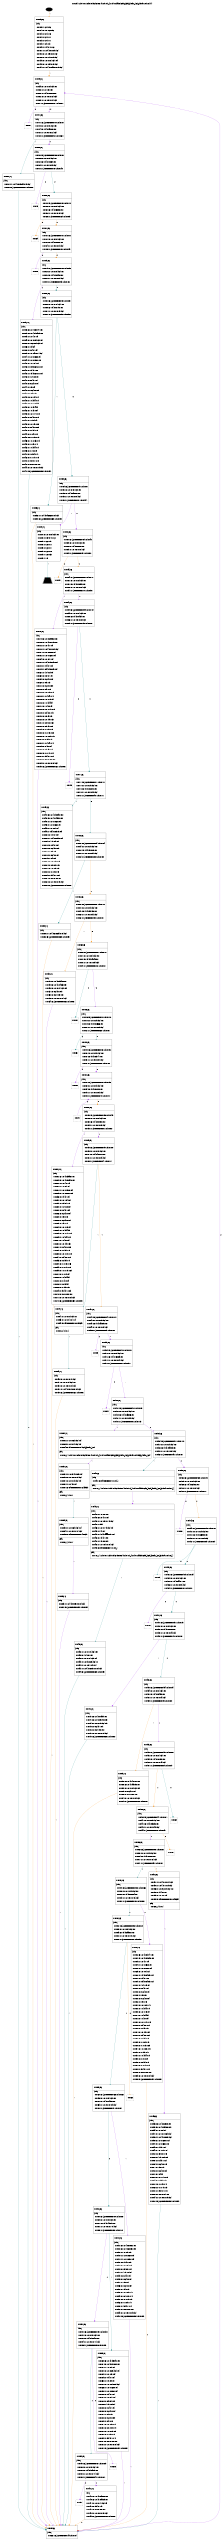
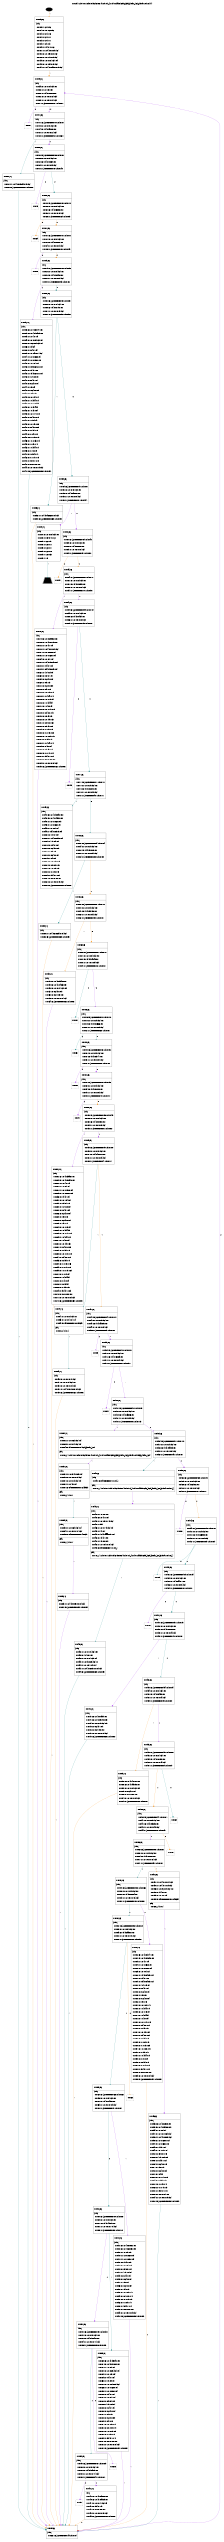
edge "0x4021e7" -> "0x401aa7 [25]": reversed
